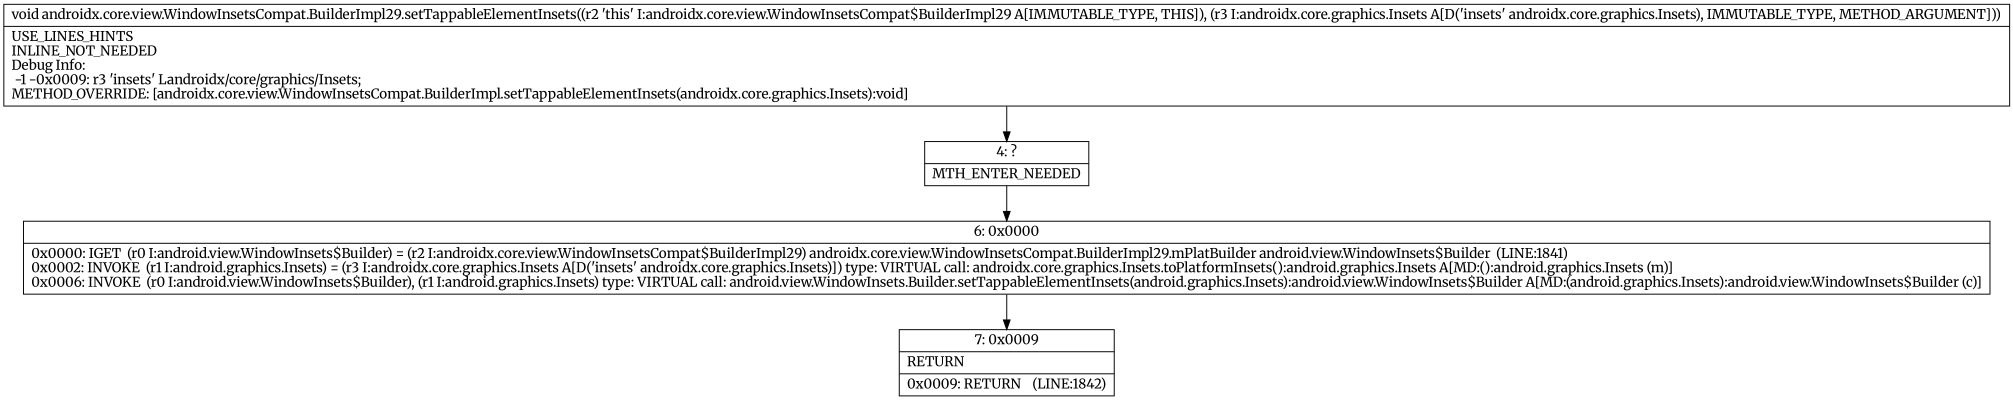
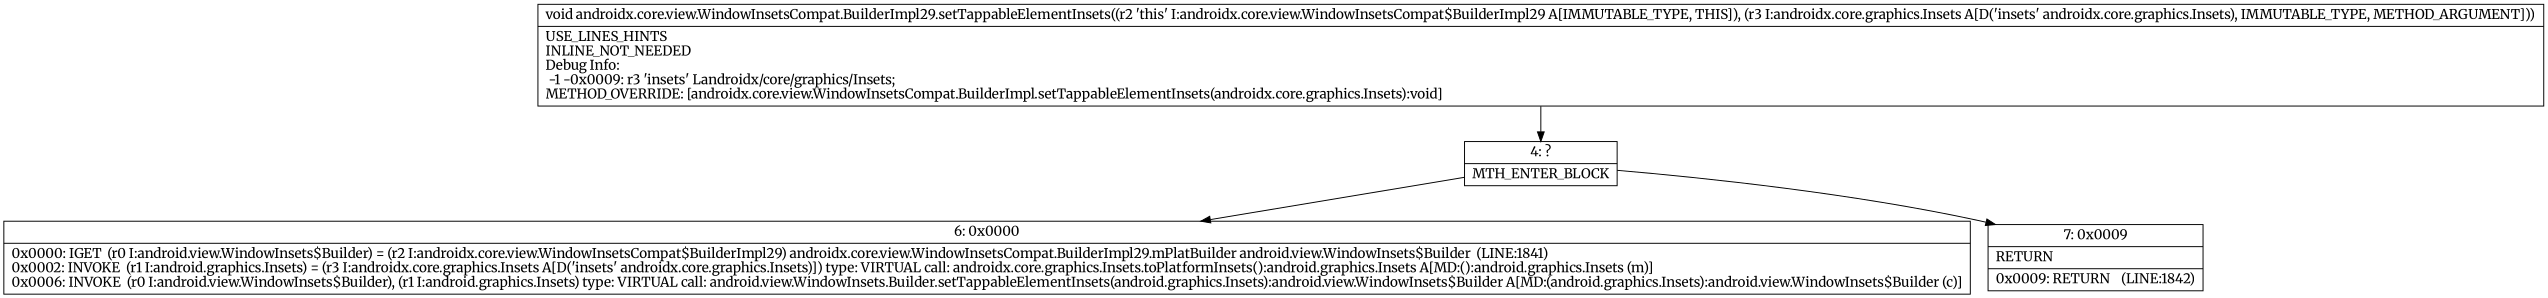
node "4: ?": text "MTH_ENTER_NEEDED" -> "MTH_ENTER_BLOCK"
edge "6: 0x0000" -> "7: 0x0009": now "4: ?" -> "7: 0x0009"
